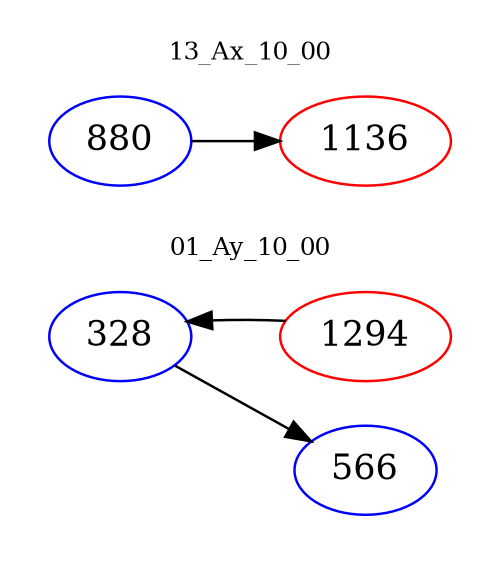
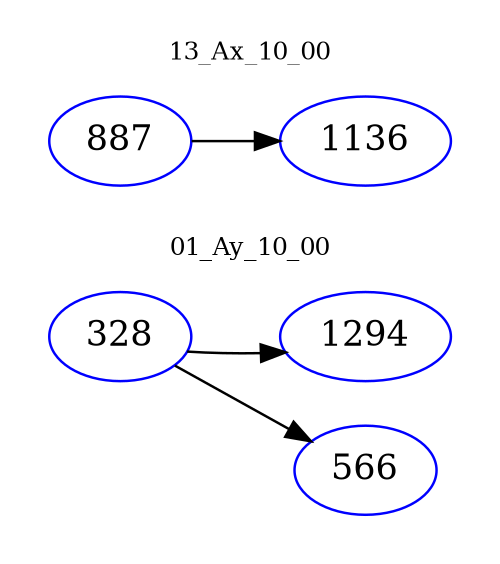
node "880": label "880" -> "887"
node "1136": color red -> blue
edge "1294" -> "328": reversed
node "1294": color red -> blue
